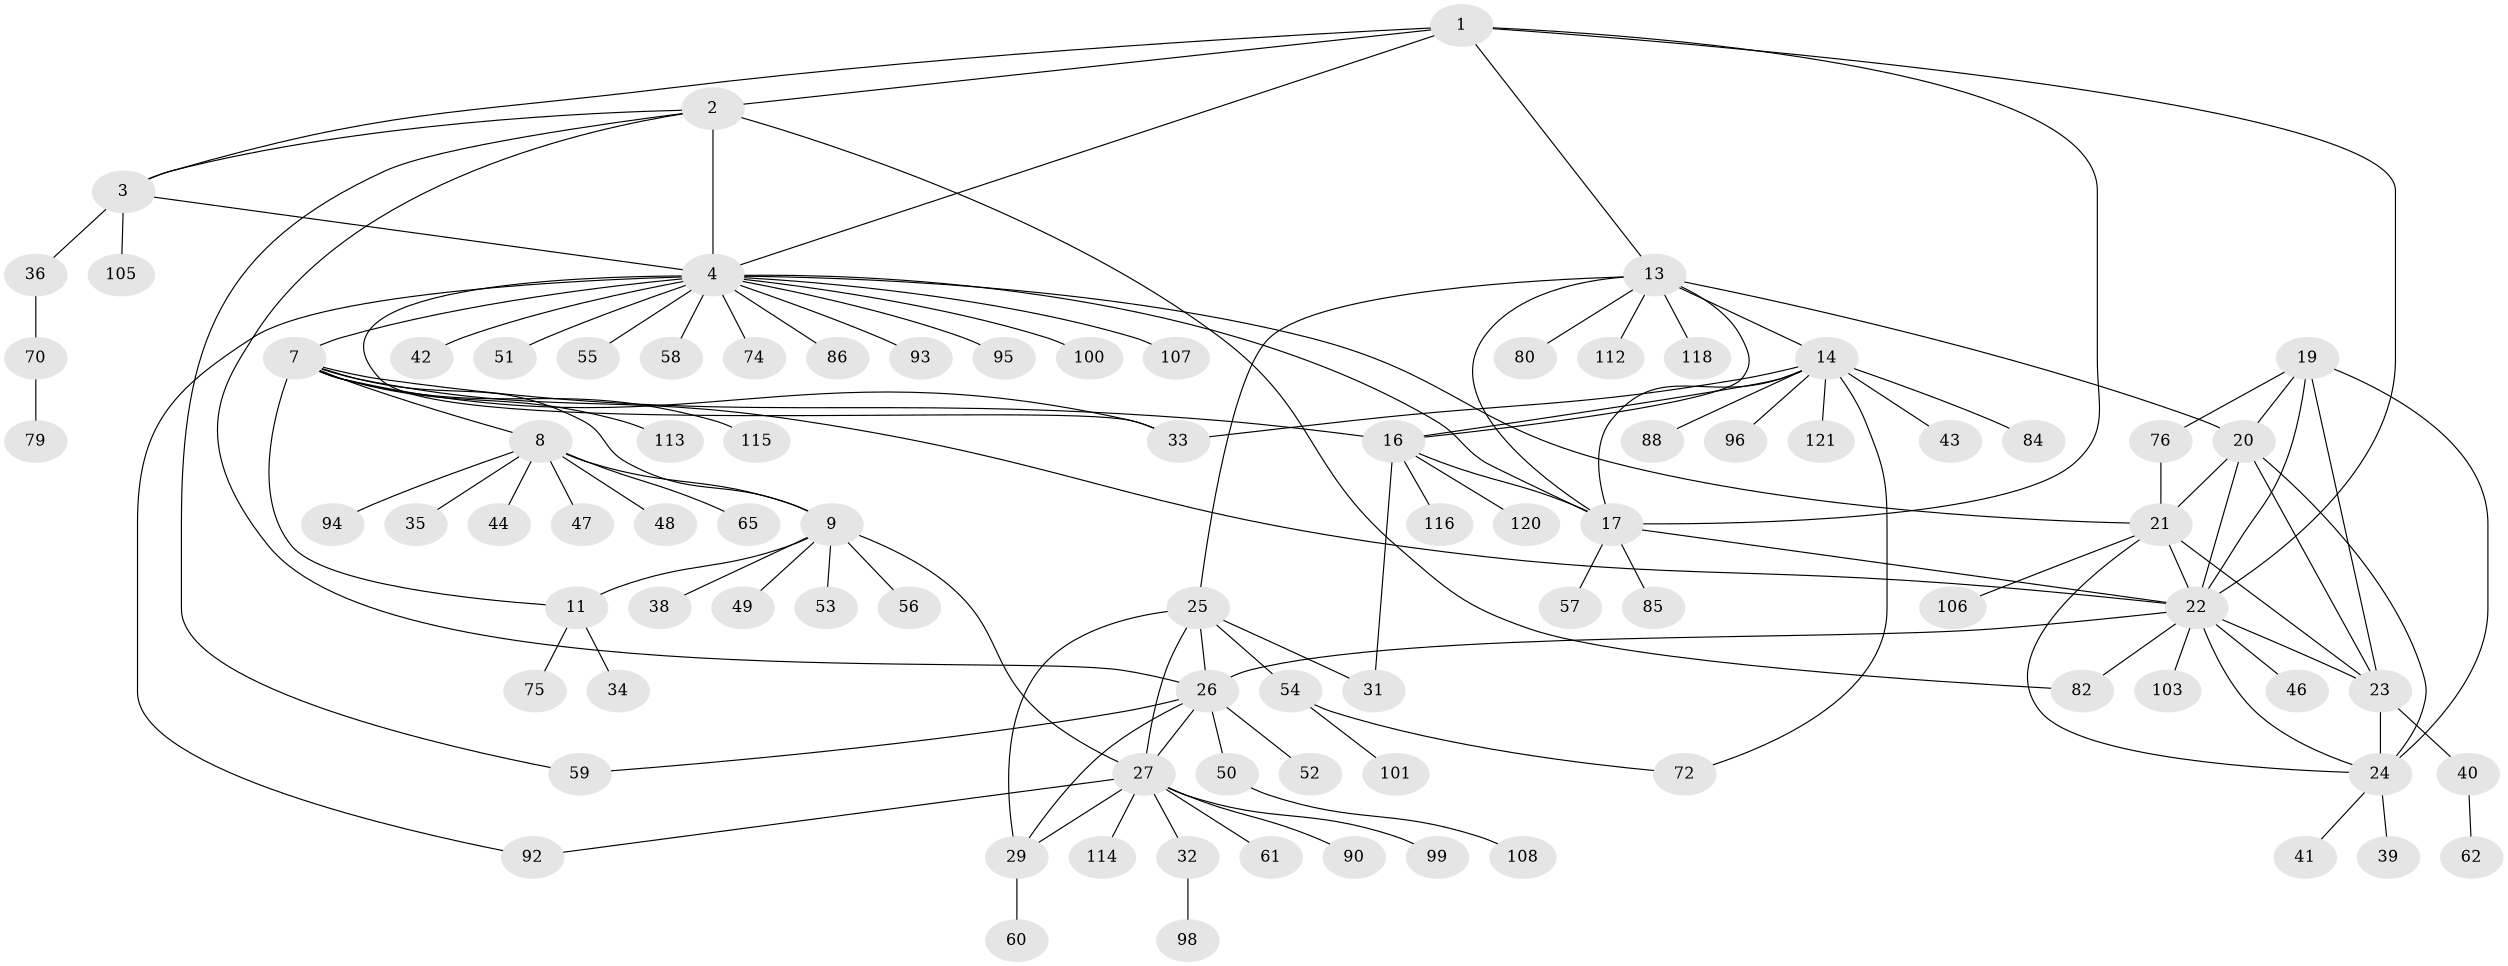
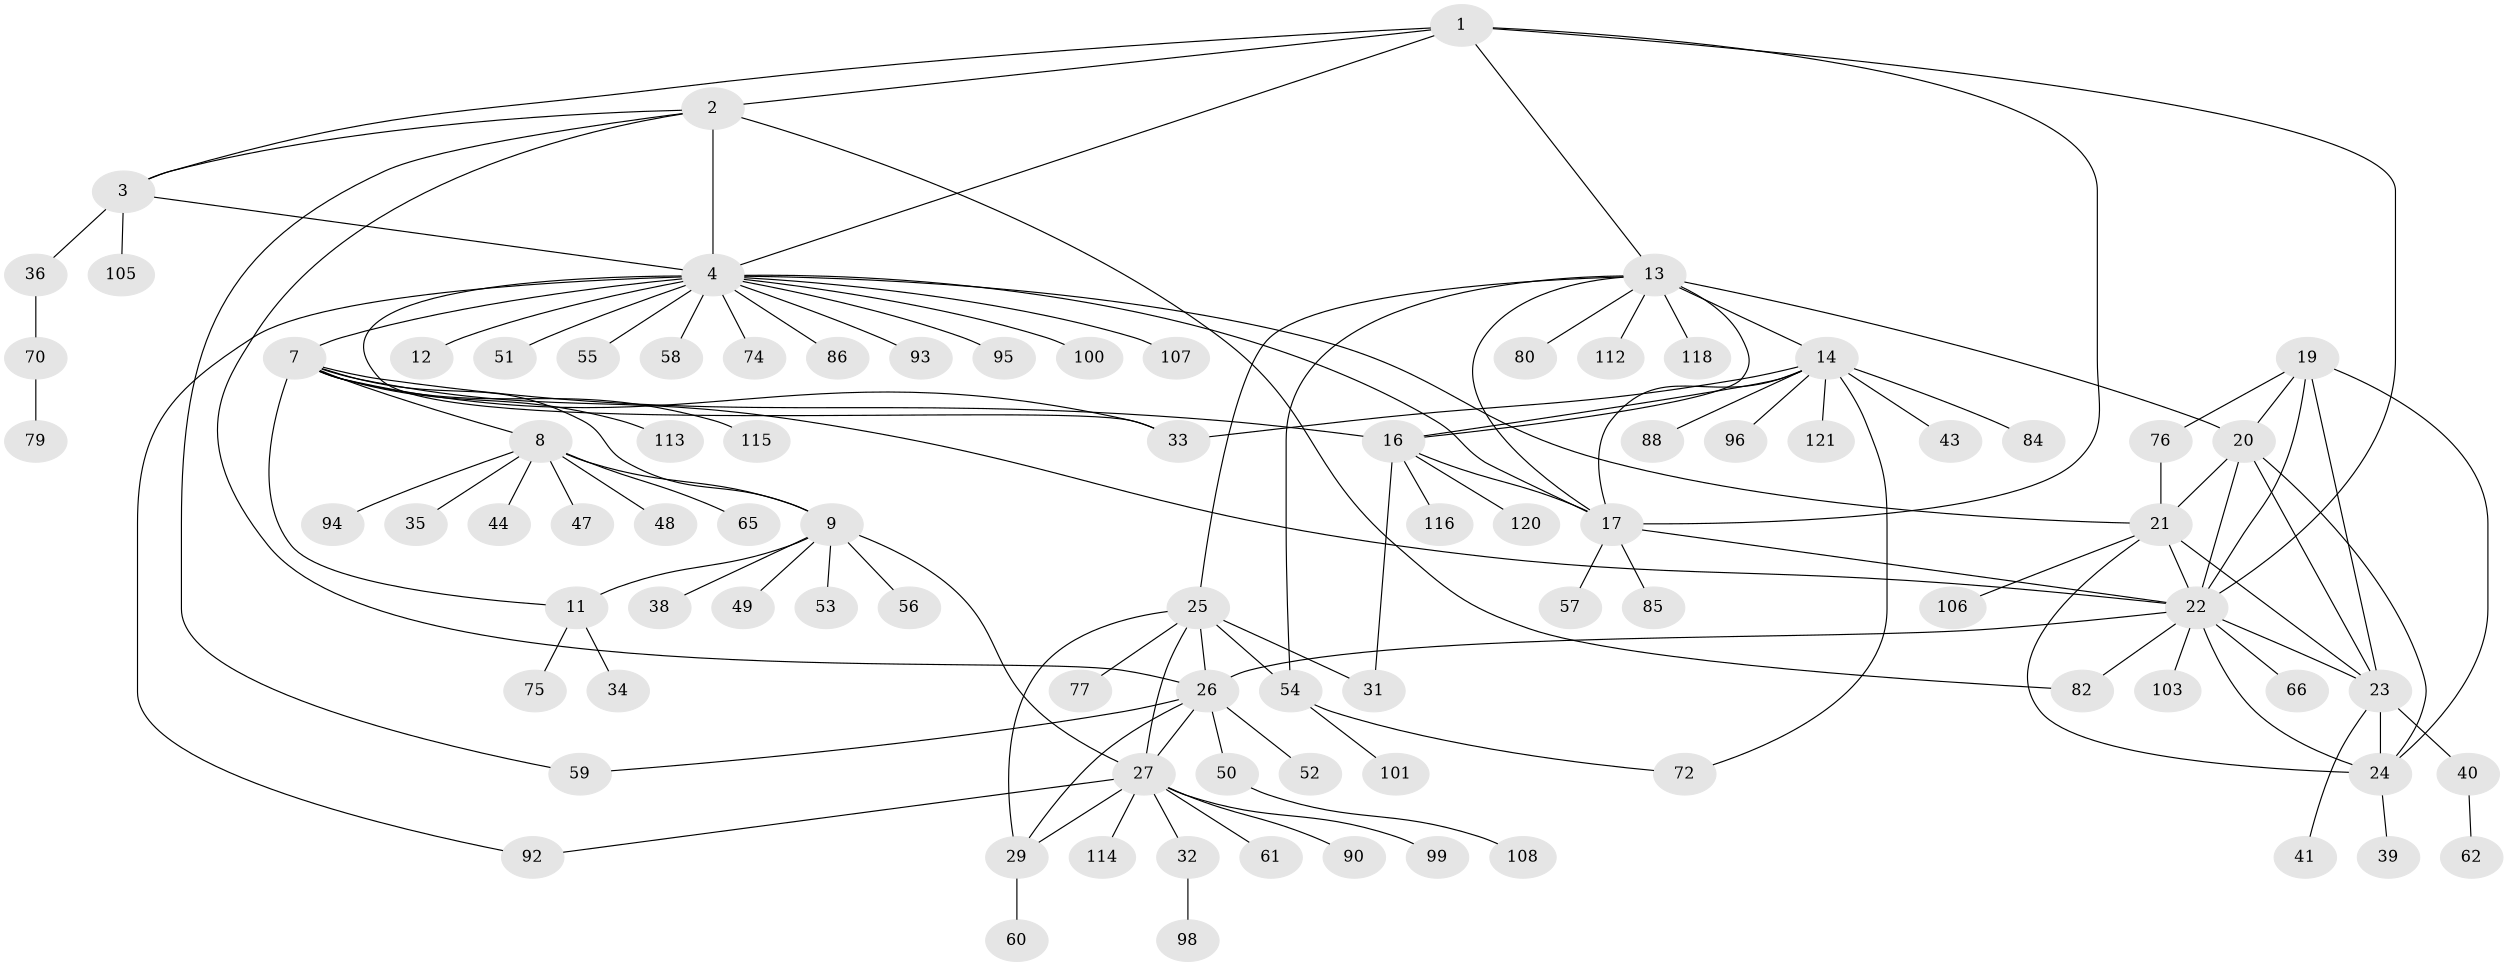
node "42": label "42" -> "12"
edge "13" -- "54": added
node "77": added
node "46": label "46" -> "66"
edge "24" -- "41": now "23" -- "41"
